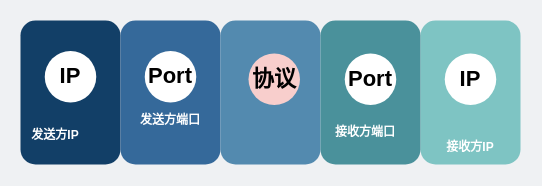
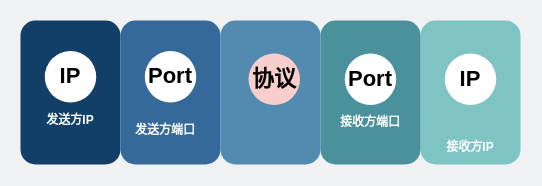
node "发送方端口": moved (171, 120) -> (166, 130)
node "接收方端口": moved (366, 132) -> (371, 122)
node "发送方IP": moved (56, 135) -> (71, 120)
